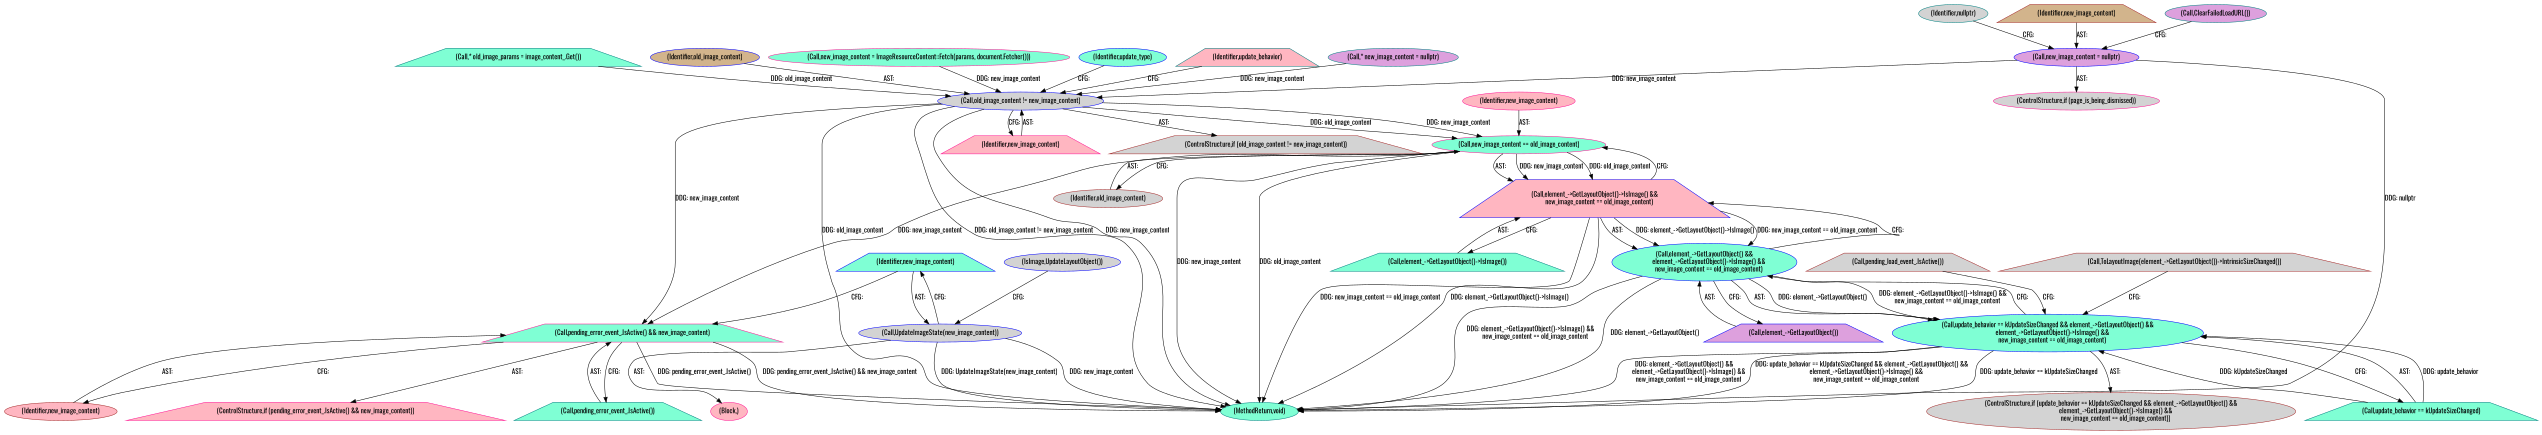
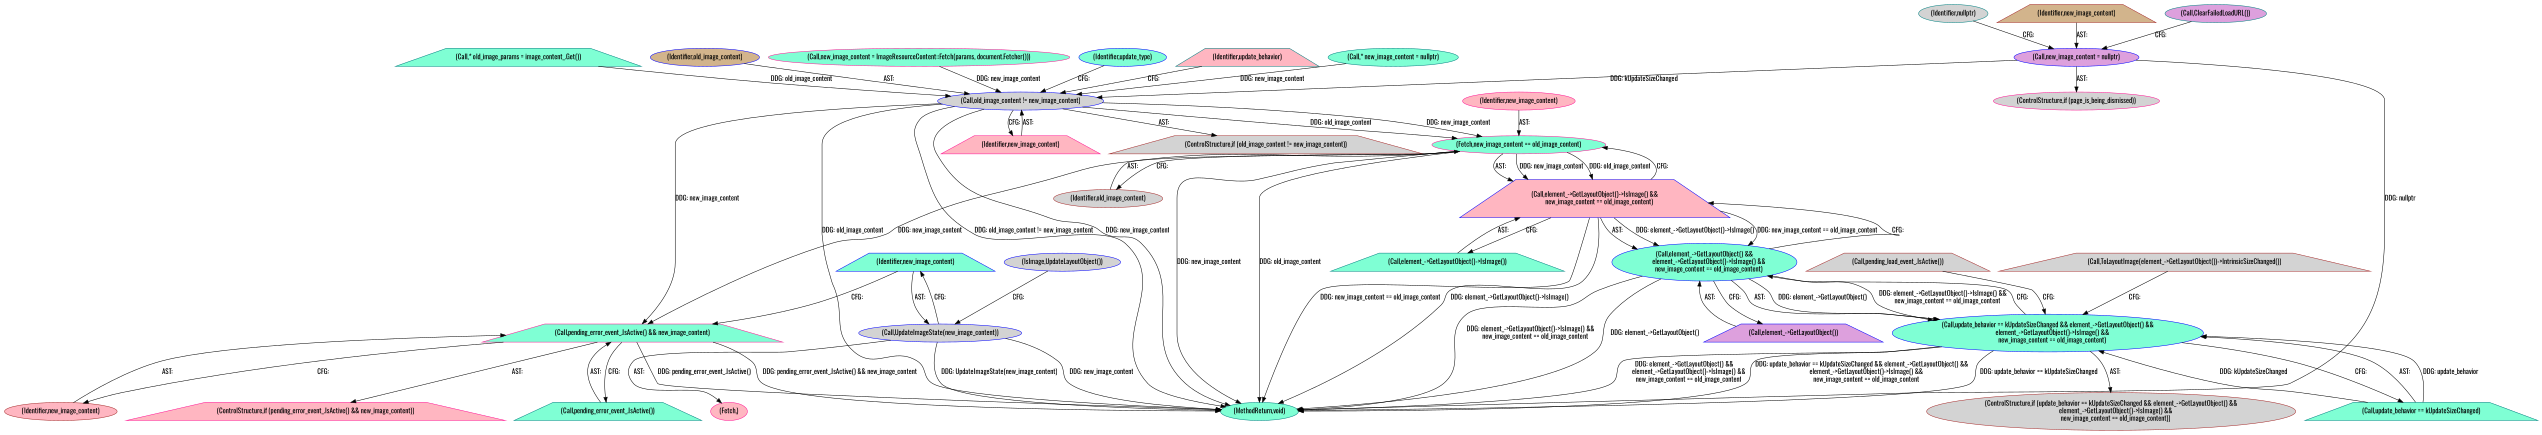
node "(Call,* new_image_content = nullptr)": fillcolor plum -> aquamarine
edge "(Call,new_image_content = nullptr)" -> "(Call,old_image_content != new_image_content)": label "DDG: new_image_content" -> "DDG: kUpdateSizeChanged"
node "(Call,new_image_content == old_image_content)": label "(Call,new_image_content == old_image_content)" -> "(Fetch,new_image_content == old_image_content)"
node "(Block,)": label "(Block,)" -> "(Fetch,)"
